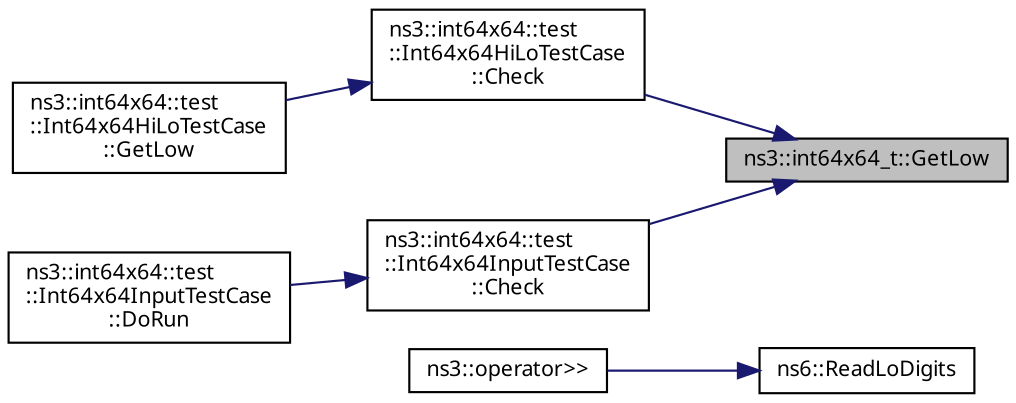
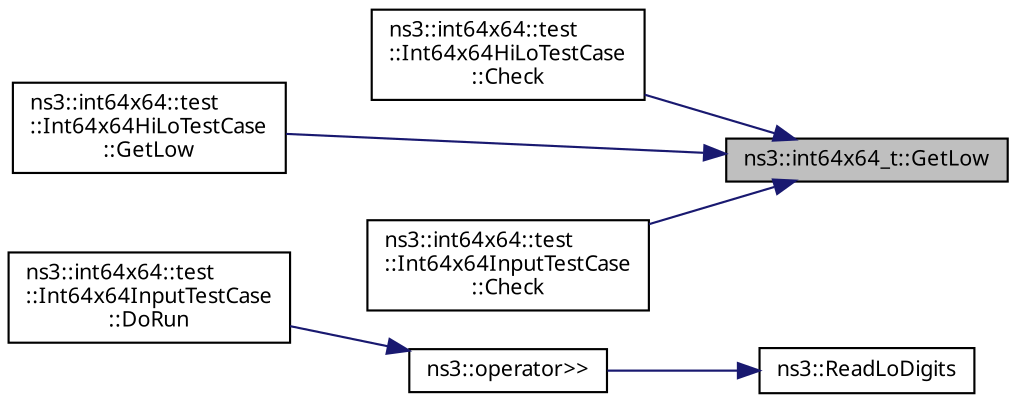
edge "ns3::int64x64::test ::Int64x64HiLoTestCase ::GetLow" -> "ns3::int64x64::test ::Int64x64HiLoTestCase ::Check": now "ns3::int64x64::test ::Int64x64HiLoTestCase ::GetLow" -> "ns3::int64x64_t::GetLow"
edge "ns3::int64x64::test ::Int64x64InputTestCase ::DoRun" -> "ns3::int64x64::test ::Int64x64InputTestCase ::Check": now "ns3::int64x64::test ::Int64x64InputTestCase ::DoRun" -> "ns3::operator>>"
node "ns6::ReadLoDigits": label "ns6::ReadLoDigits" -> "ns3::ReadLoDigits"
